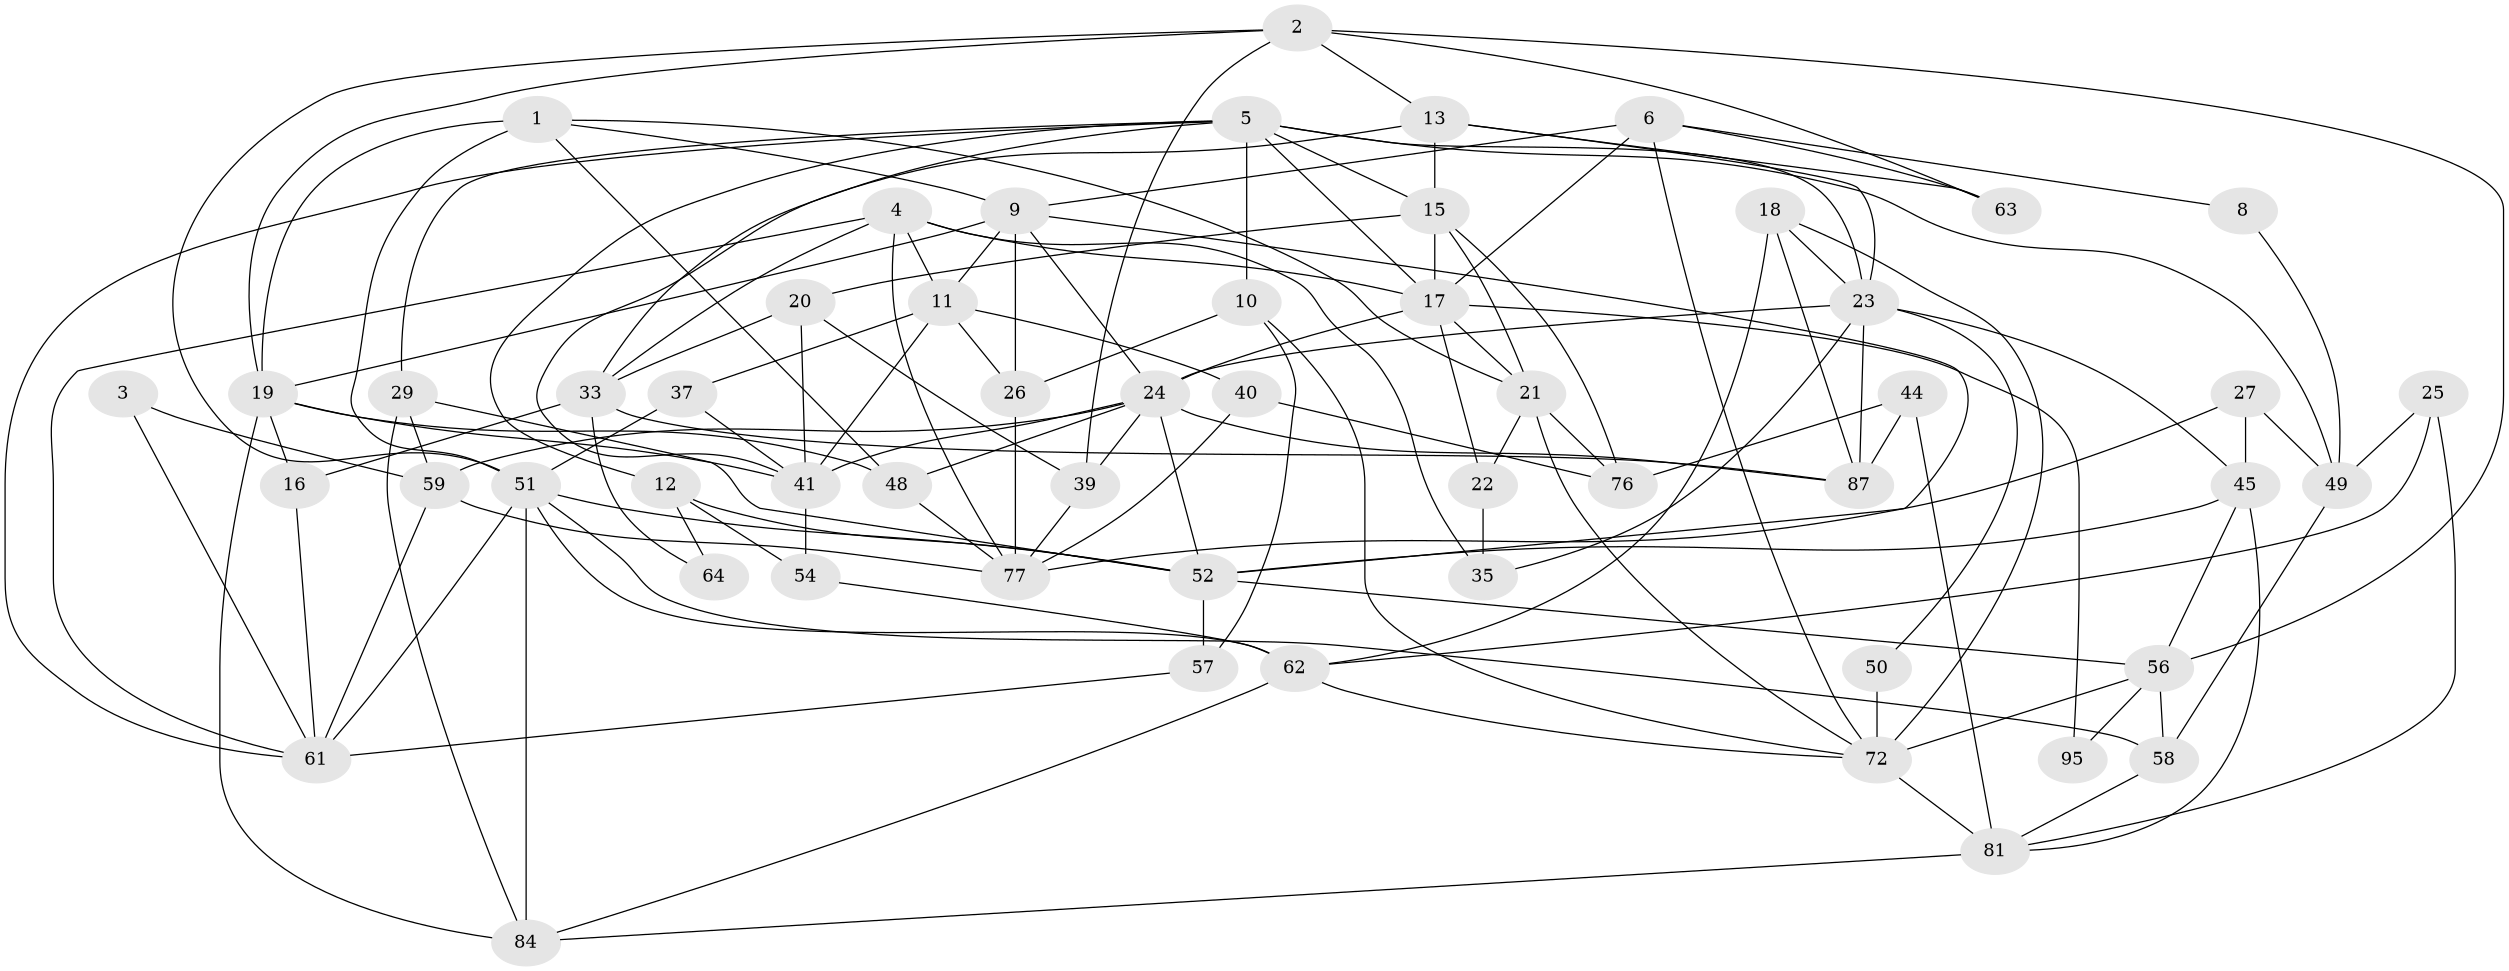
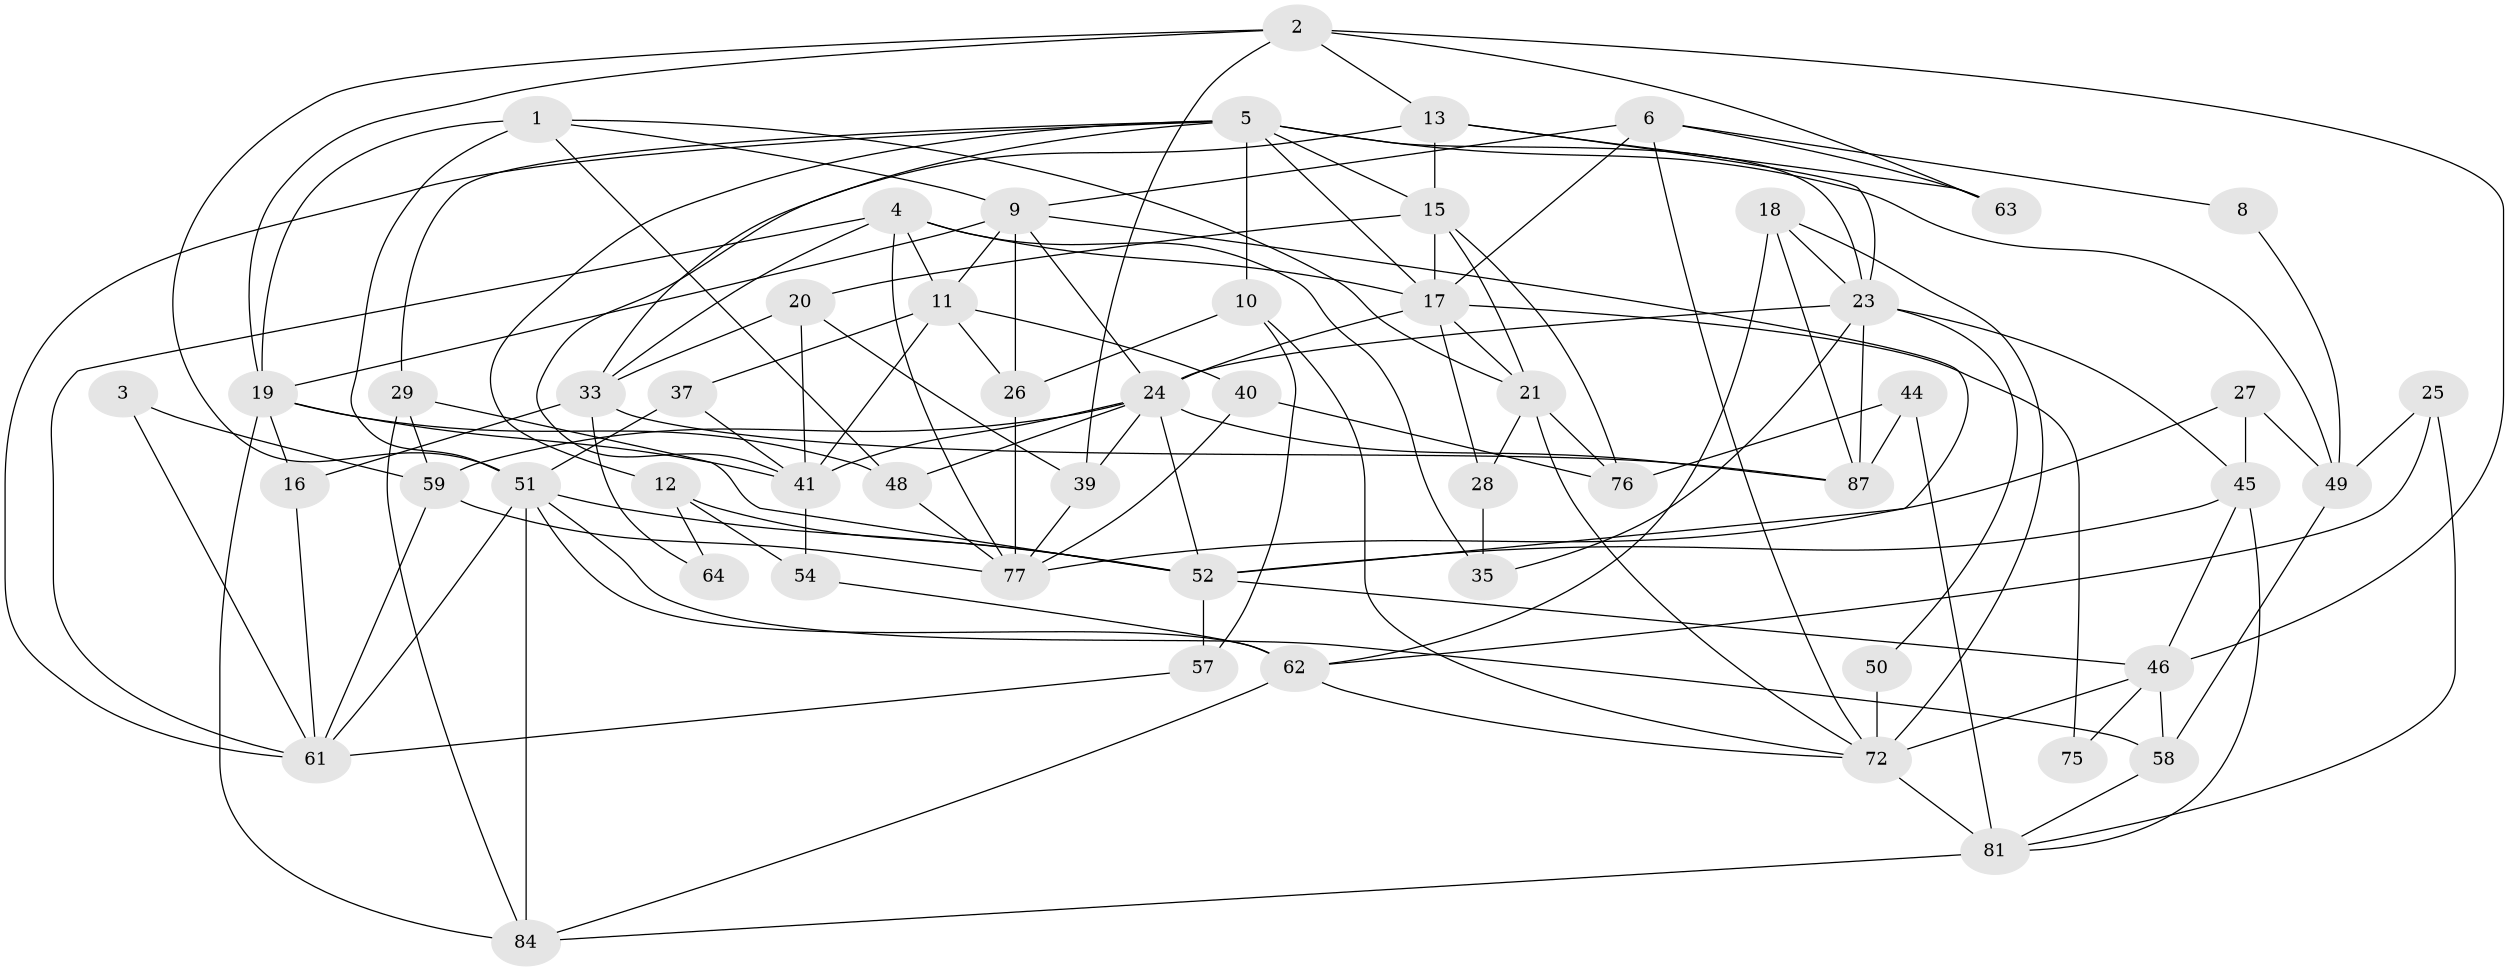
node "22": label "22" -> "28"
node "56": label "56" -> "46"
node "95": label "95" -> "75"
